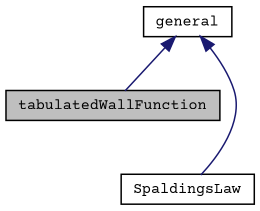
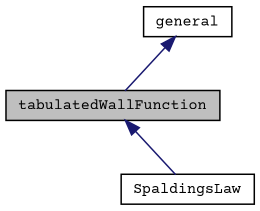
edge "SpaldingsLaw" -> "general": now "SpaldingsLaw" -> "tabulatedWallFunction"
